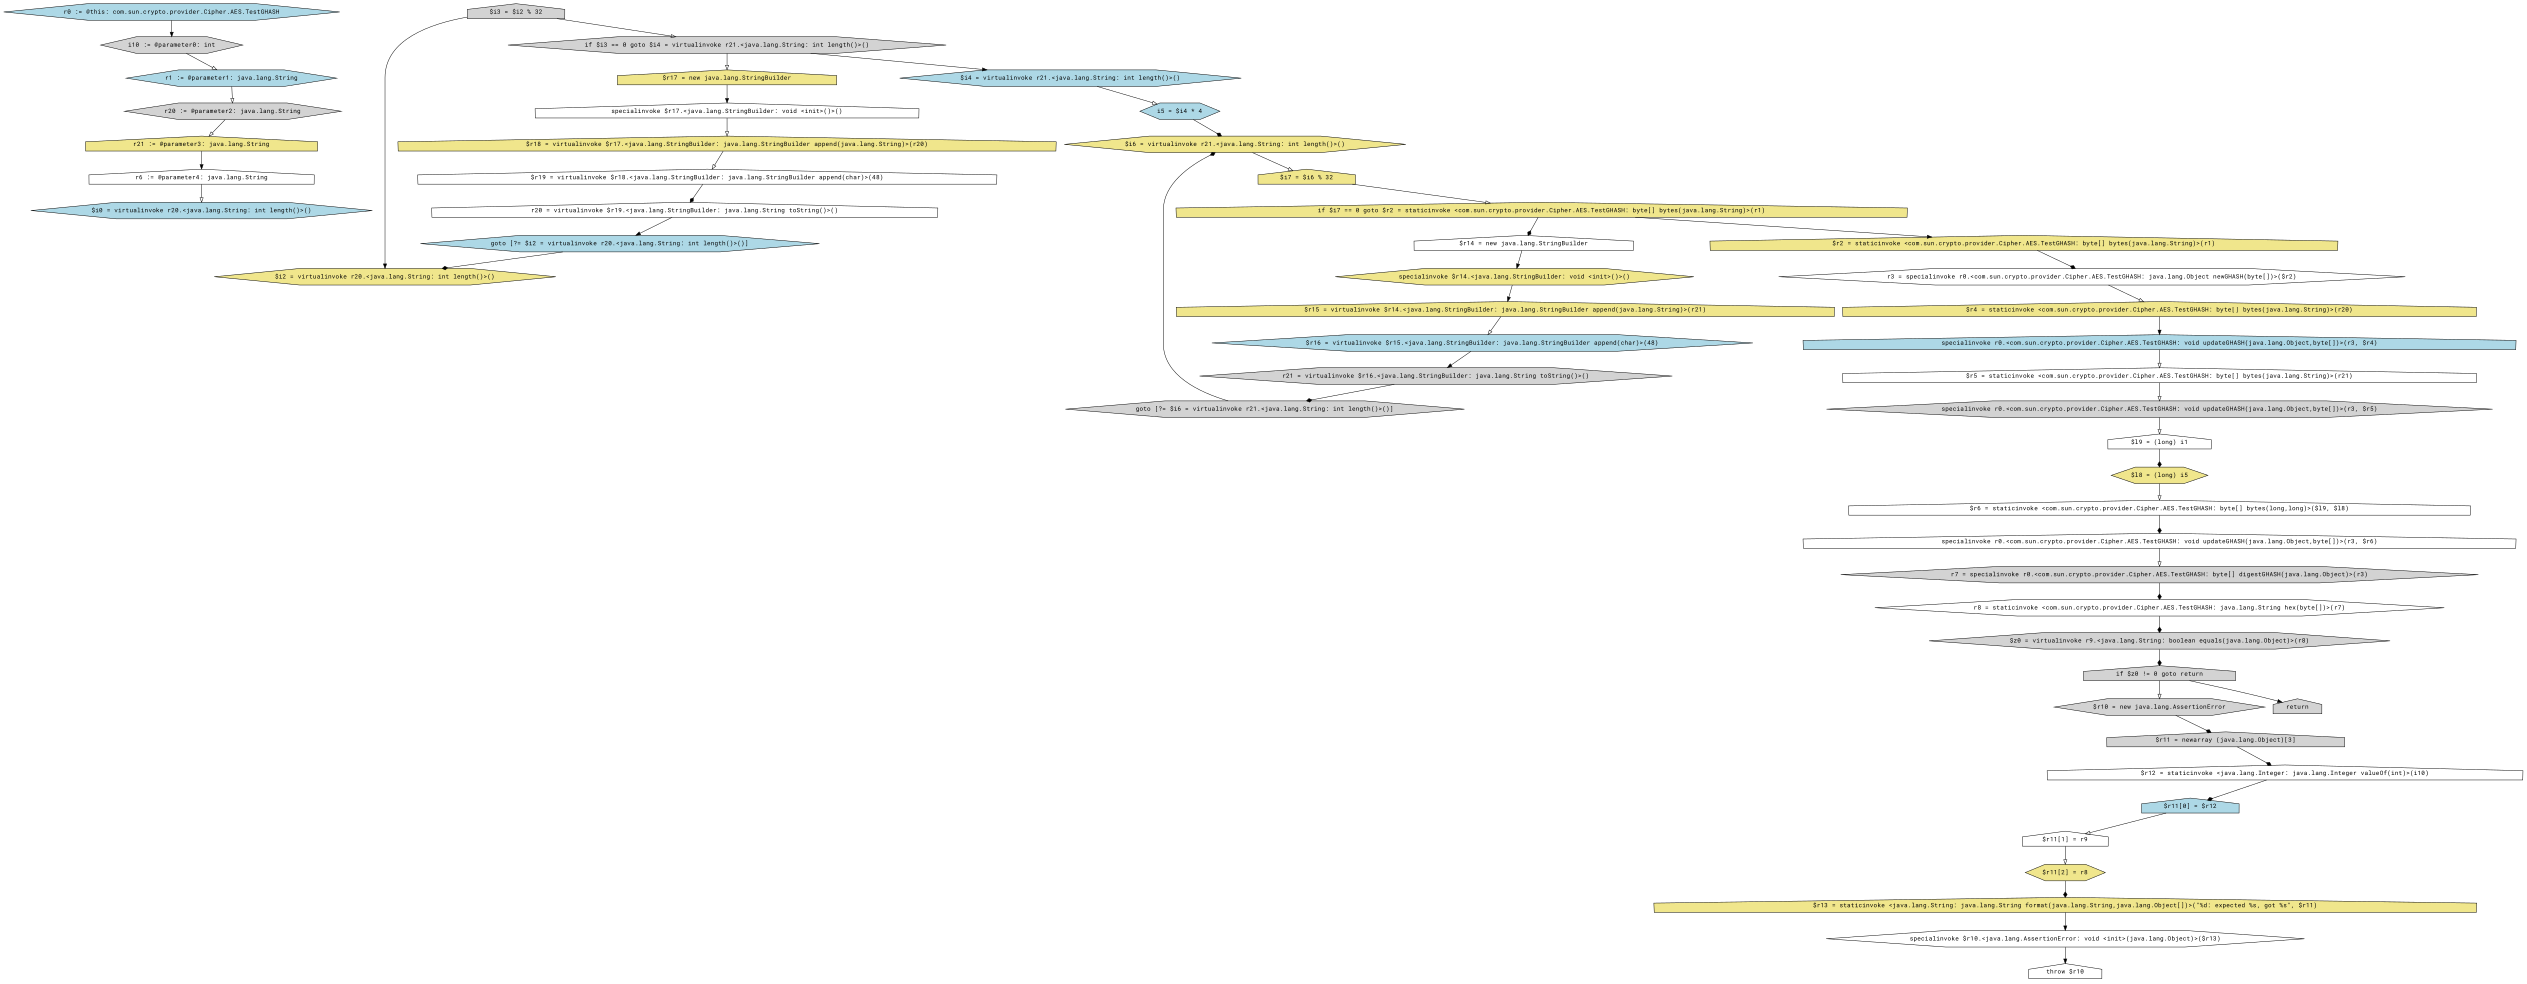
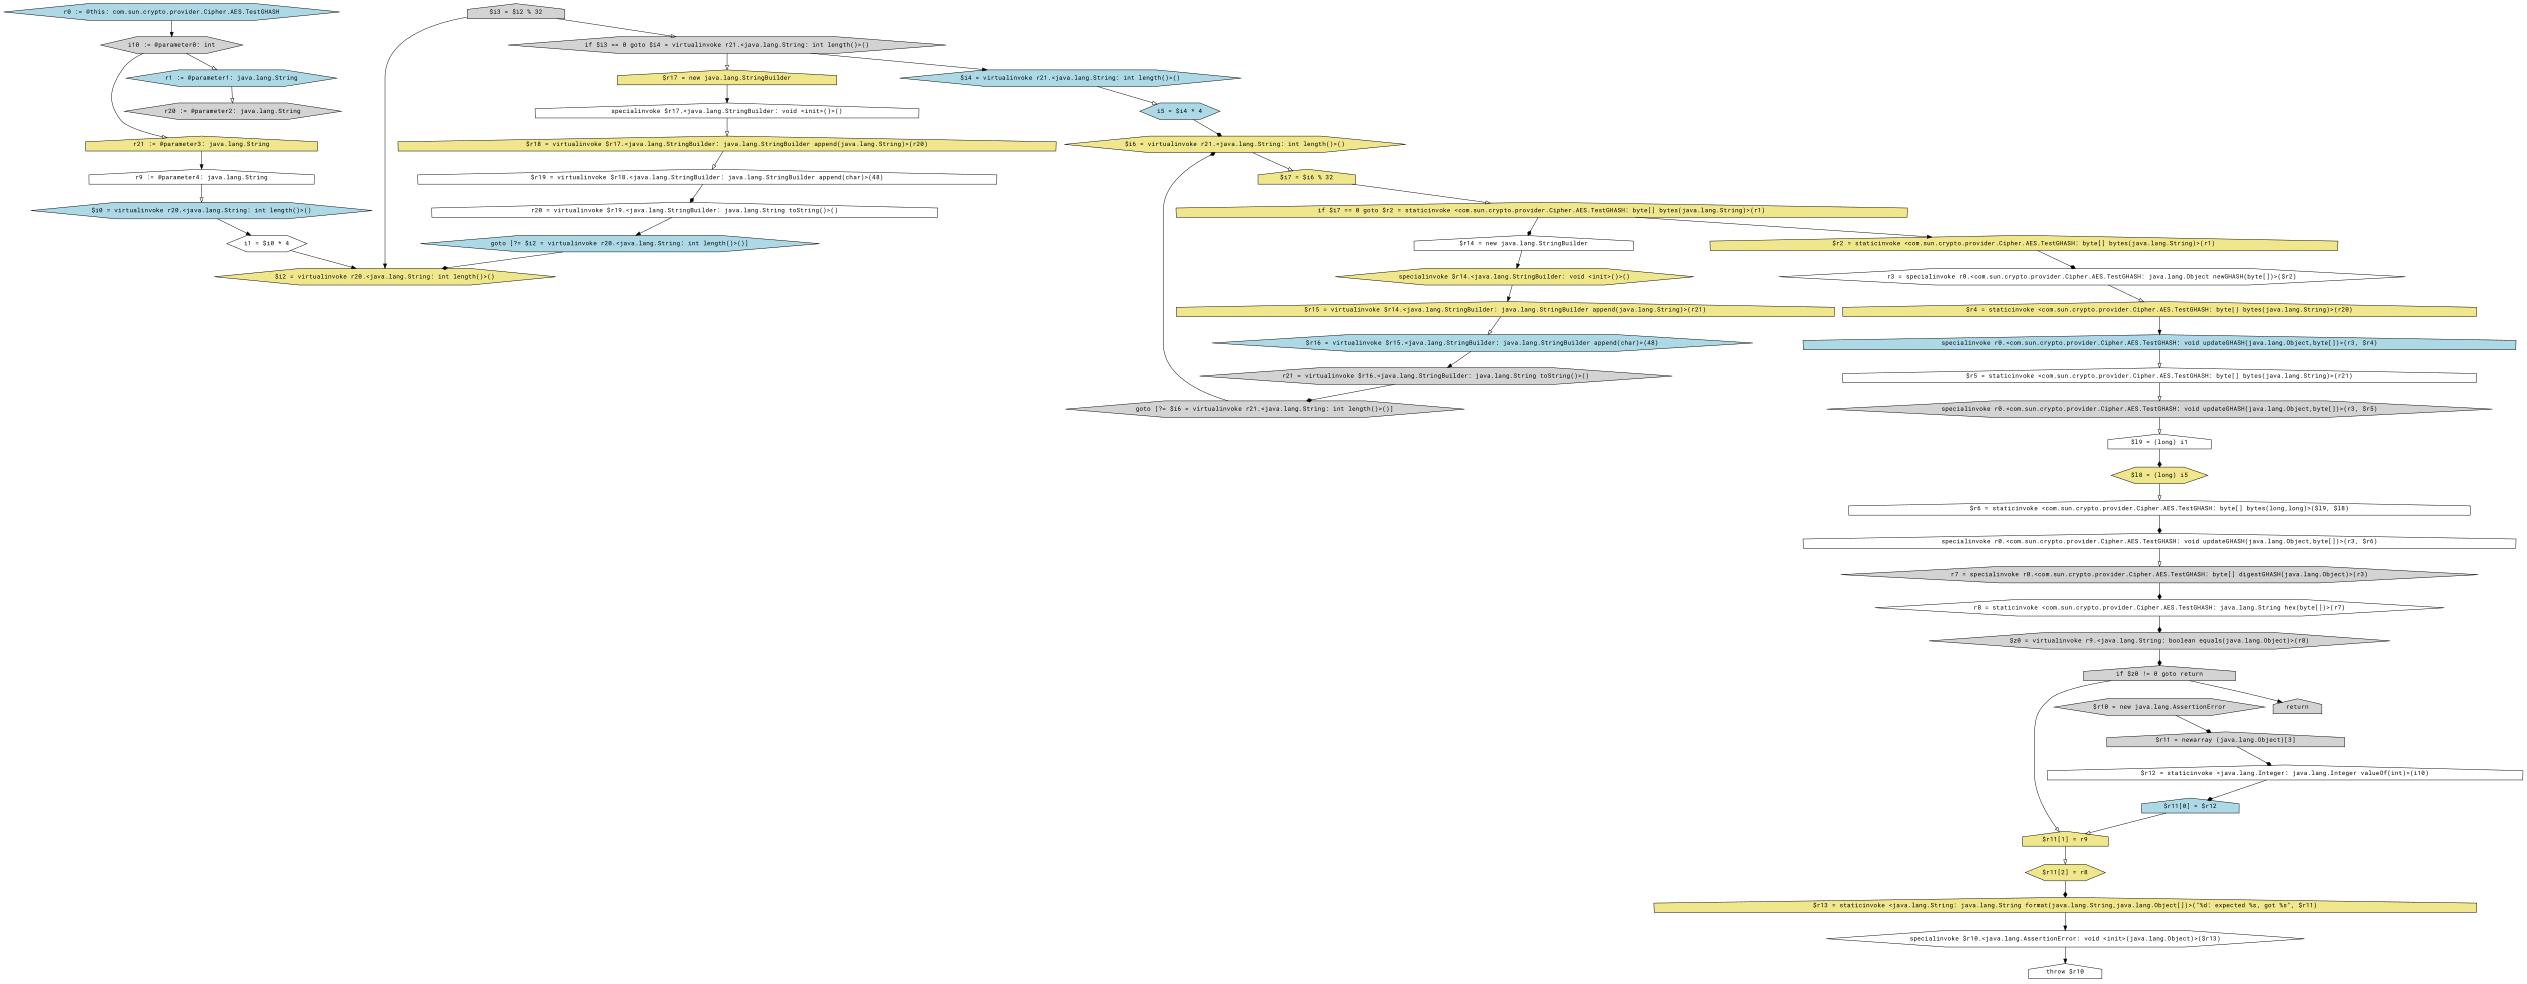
edge "r20 := @parameter2: java.lang.String" -> "r21 := @parameter3: java.lang.String": now "i10 := @parameter0: int" -> "r21 := @parameter3: java.lang.String"
node "r6 := @parameter4: java.lang.String": label "r6 := @parameter4: java.lang.String" -> "r9 := @parameter4: java.lang.String"
node "i1 = $i0 * 4": added
edge "if $z0 != 0 goto return" -> "$r10 = new java.lang.AssertionError": now "if $z0 != 0 goto return" -> "$r11[1] = r9"
node "$r11[1] = r9": fillcolor white -> khaki
